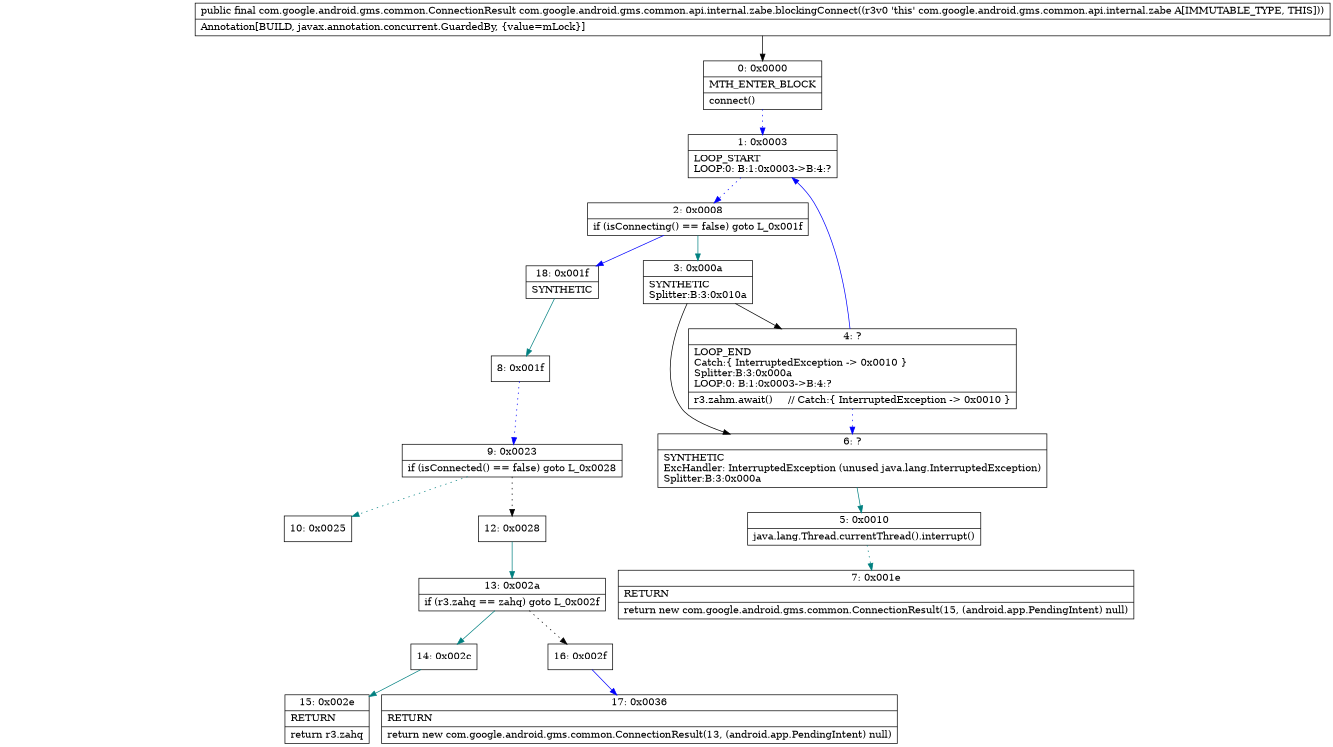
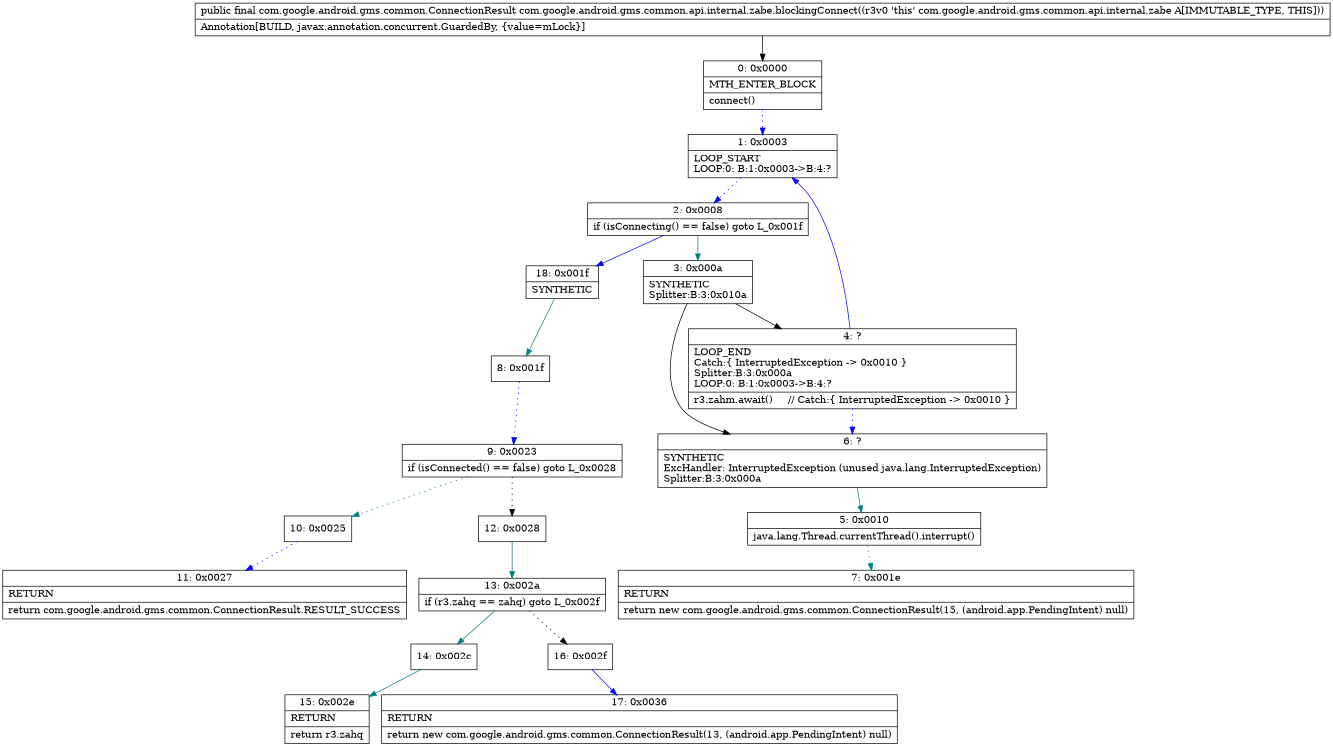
node "11: 0x0027": added
